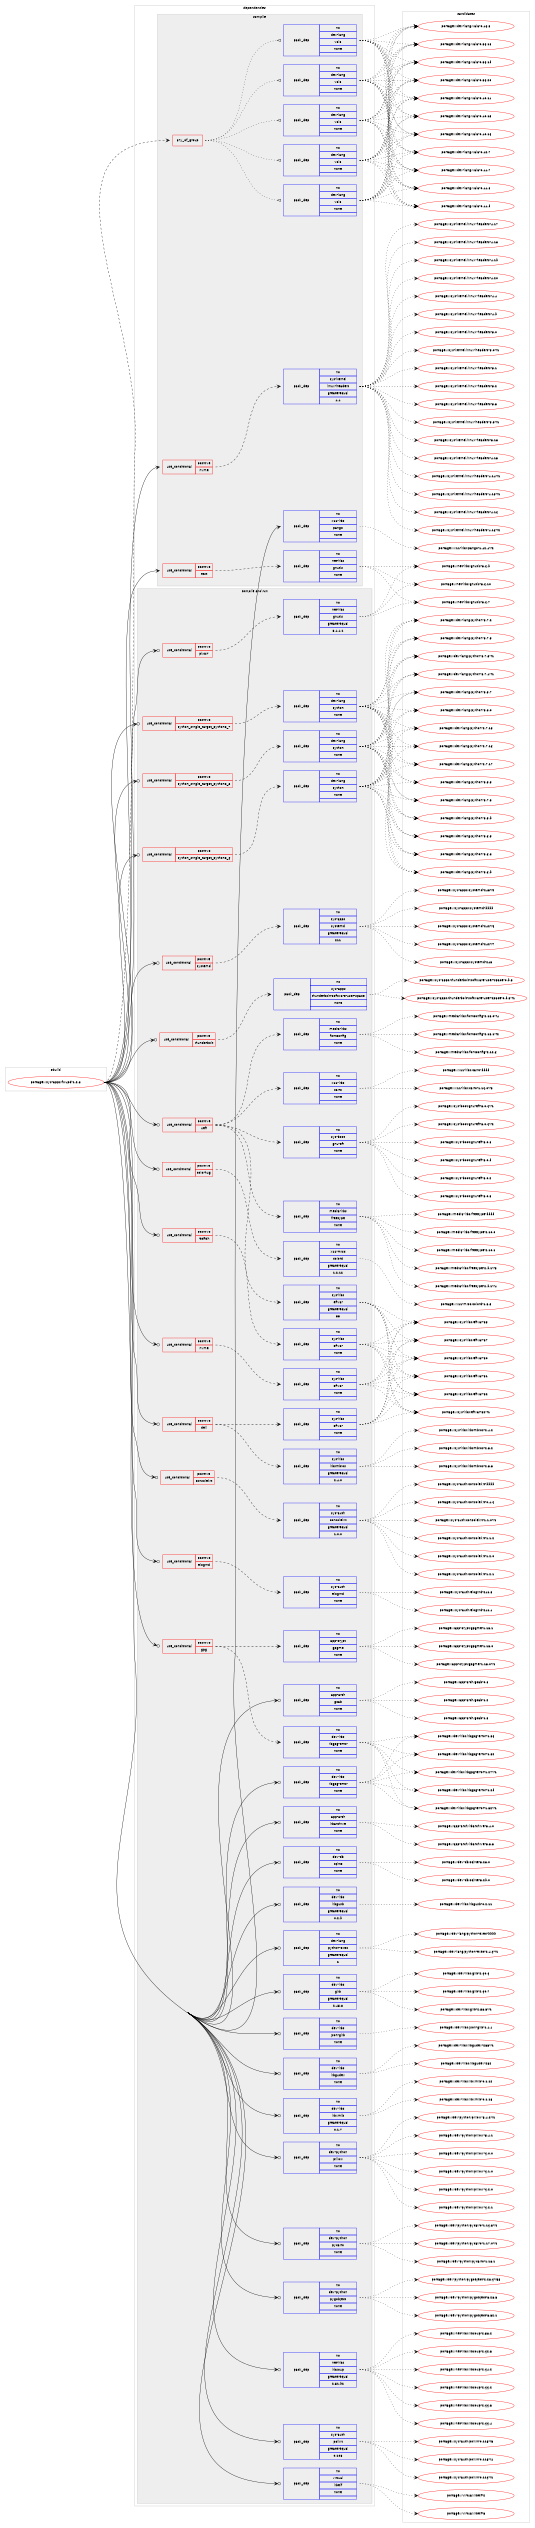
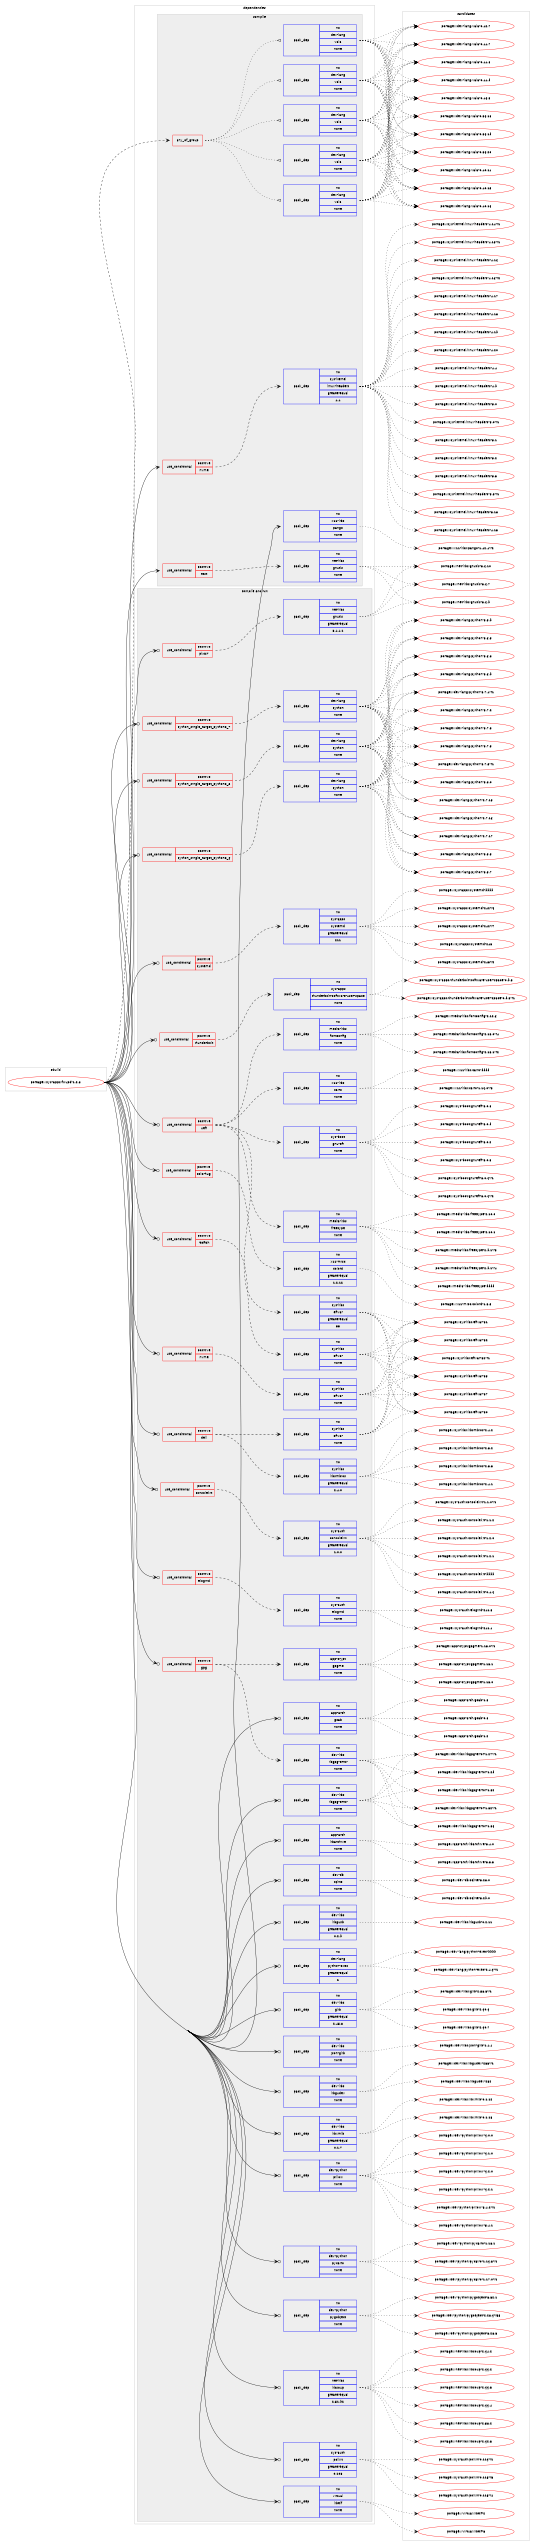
node "portage://sys-libs/libsmbios-2.4.1": added
